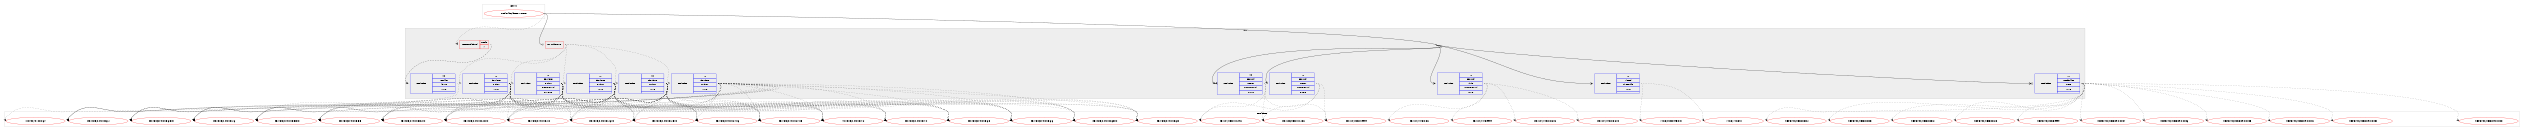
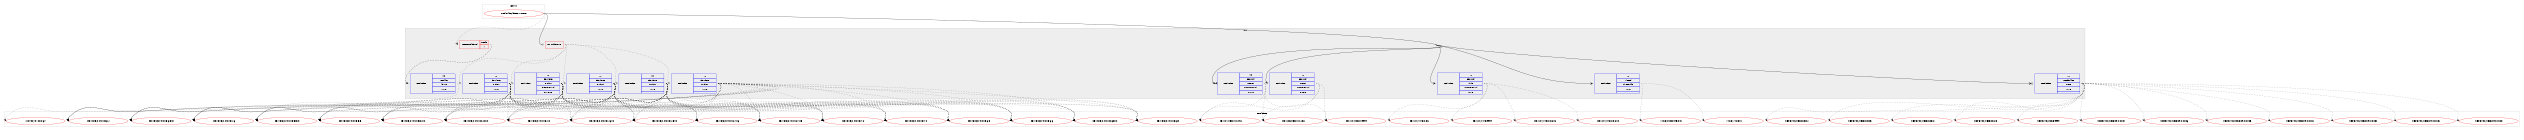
node "libX-lang/python-3.7.2": label "libX-lang/python-3.7.2" -> "dev-lang/python-3.7.2"
node "media-libs/mesa-19.0.0_rc2": added
